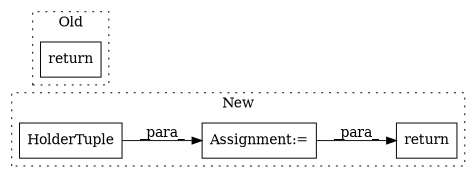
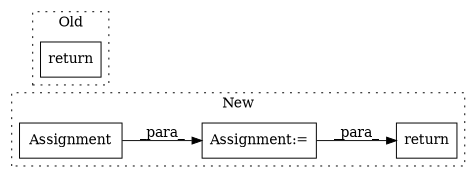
node "HolderTuple": label "HolderTuple" -> "Assignment"
